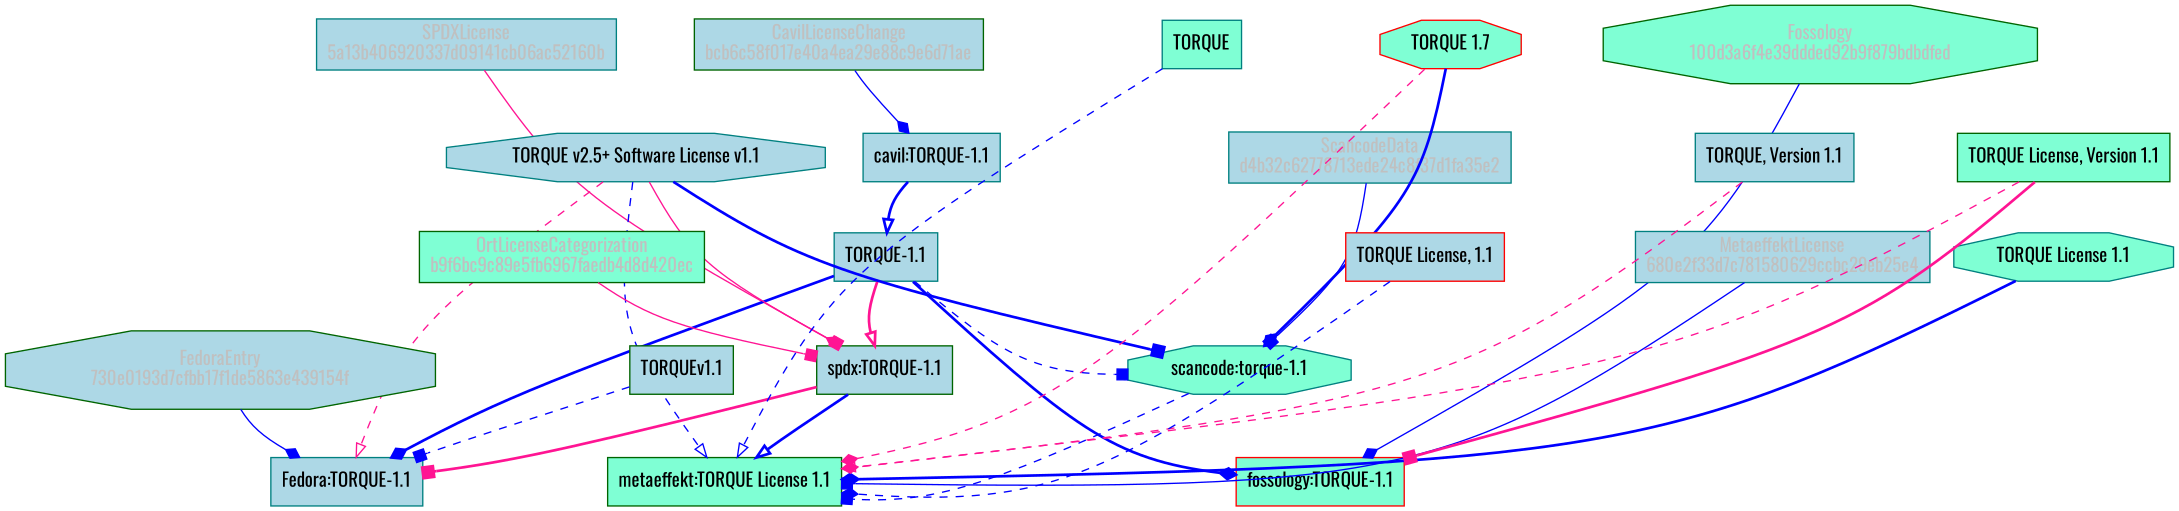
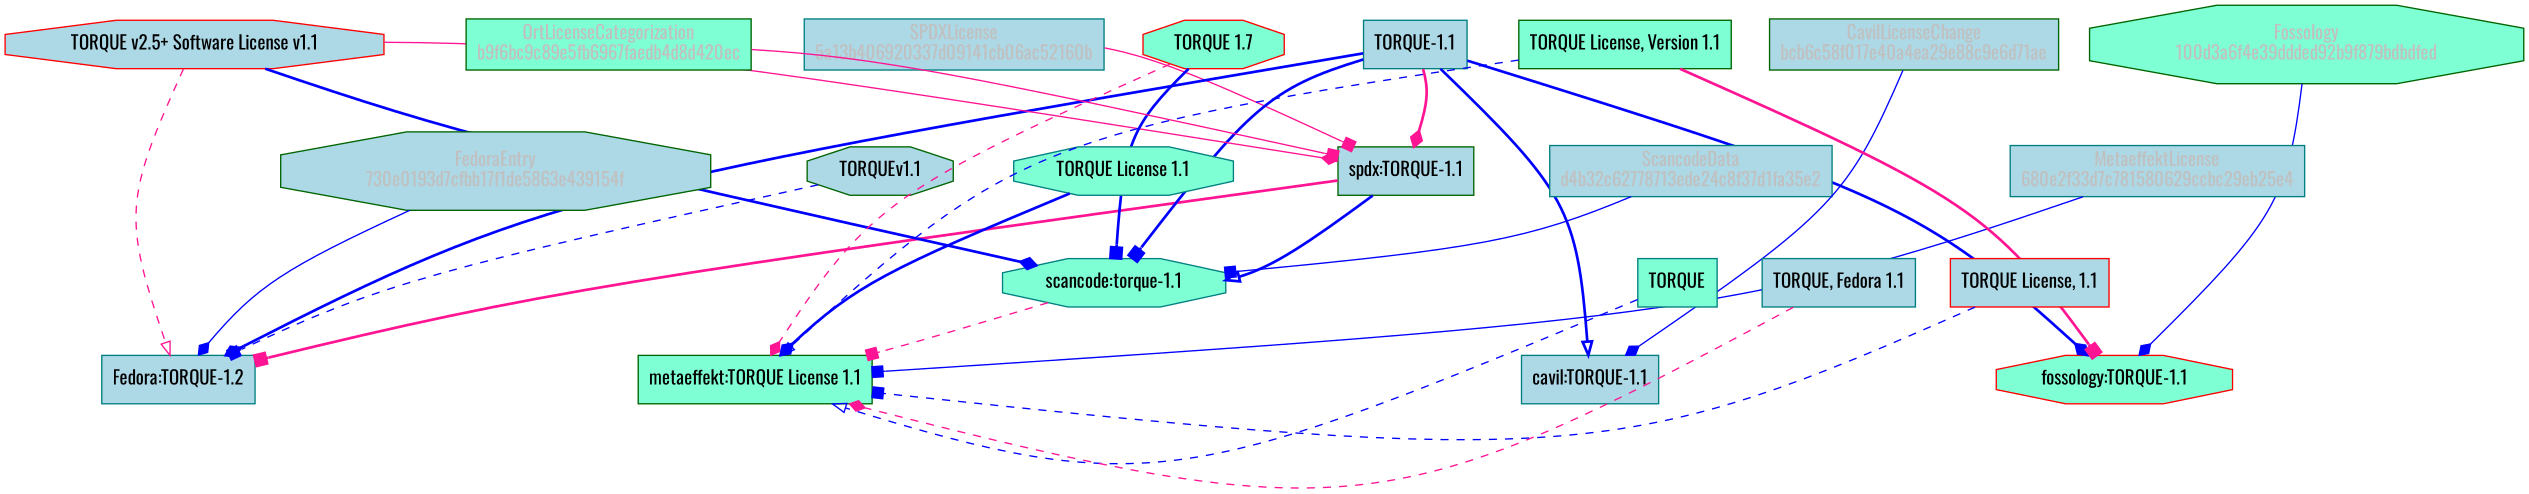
node "TORQUE v2.5+ Software License v1.1": color teal -> red
node "TORQUE, Version 1.1": label "TORQUE, Version 1.1" -> "TORQUE, Fedora 1.1"
edge "cavil:TORQUE-1.1" -> "TORQUE-1.1": reversed
edge "TORQUE 1.7" -> "scancode:torque-1.1": arrowhead diamond -> box
edge "TORQUE v2.5+ Software License v1.1" -> "scancode:torque-1.1": arrowhead box -> diamond
edge "TORQUE-1.1" -> "spdx:TORQUE-1.1": arrowhead onormal -> diamond
edge "TORQUE v2.5+ Software License v1.1" -> "metaeffekt:TORQUE License 1.1": removed
edge "TORQUE-1.1" -> "scancode:torque-1.1": style dashed -> bold
node "TORQUEv1.1": shape box -> octagon
edge "TORQUE License, Version 1.1" -> "metaeffekt:TORQUE License 1.1": color deeppink -> blue
edge "spdx:TORQUE-1.1" -> "metaeffekt:TORQUE License 1.1": now "spdx:TORQUE-1.1" -> "scancode:torque-1.1"
edge "TORQUE License, 1.1" -> "metaeffekt:TORQUE License 1.1": arrowhead diamond -> box
edge "scancode:torque-1.1" -> "metaeffekt:TORQUE License 1.1": color blue -> deeppink
node "Fedora:TORQUE-1.1": label "Fedora:TORQUE-1.1" -> "Fedora:TORQUE-1.2"
node "fossology:TORQUE-1.1": shape box -> octagon
